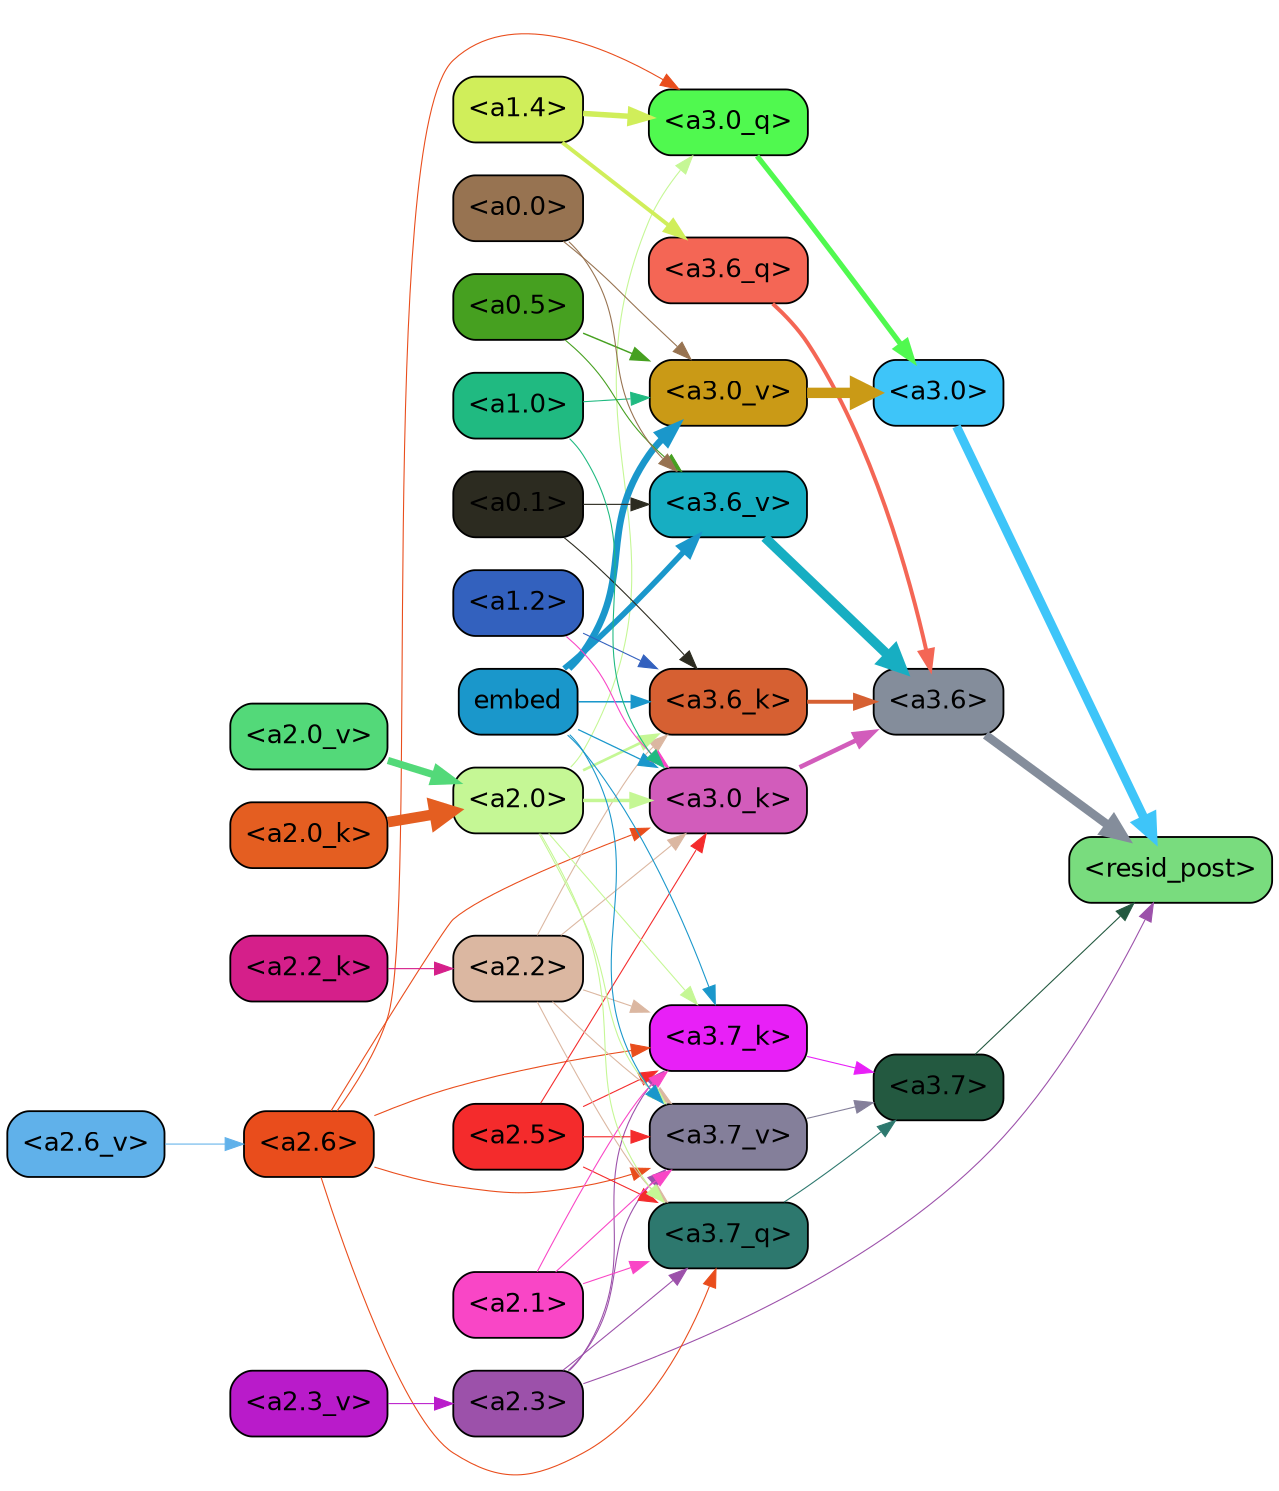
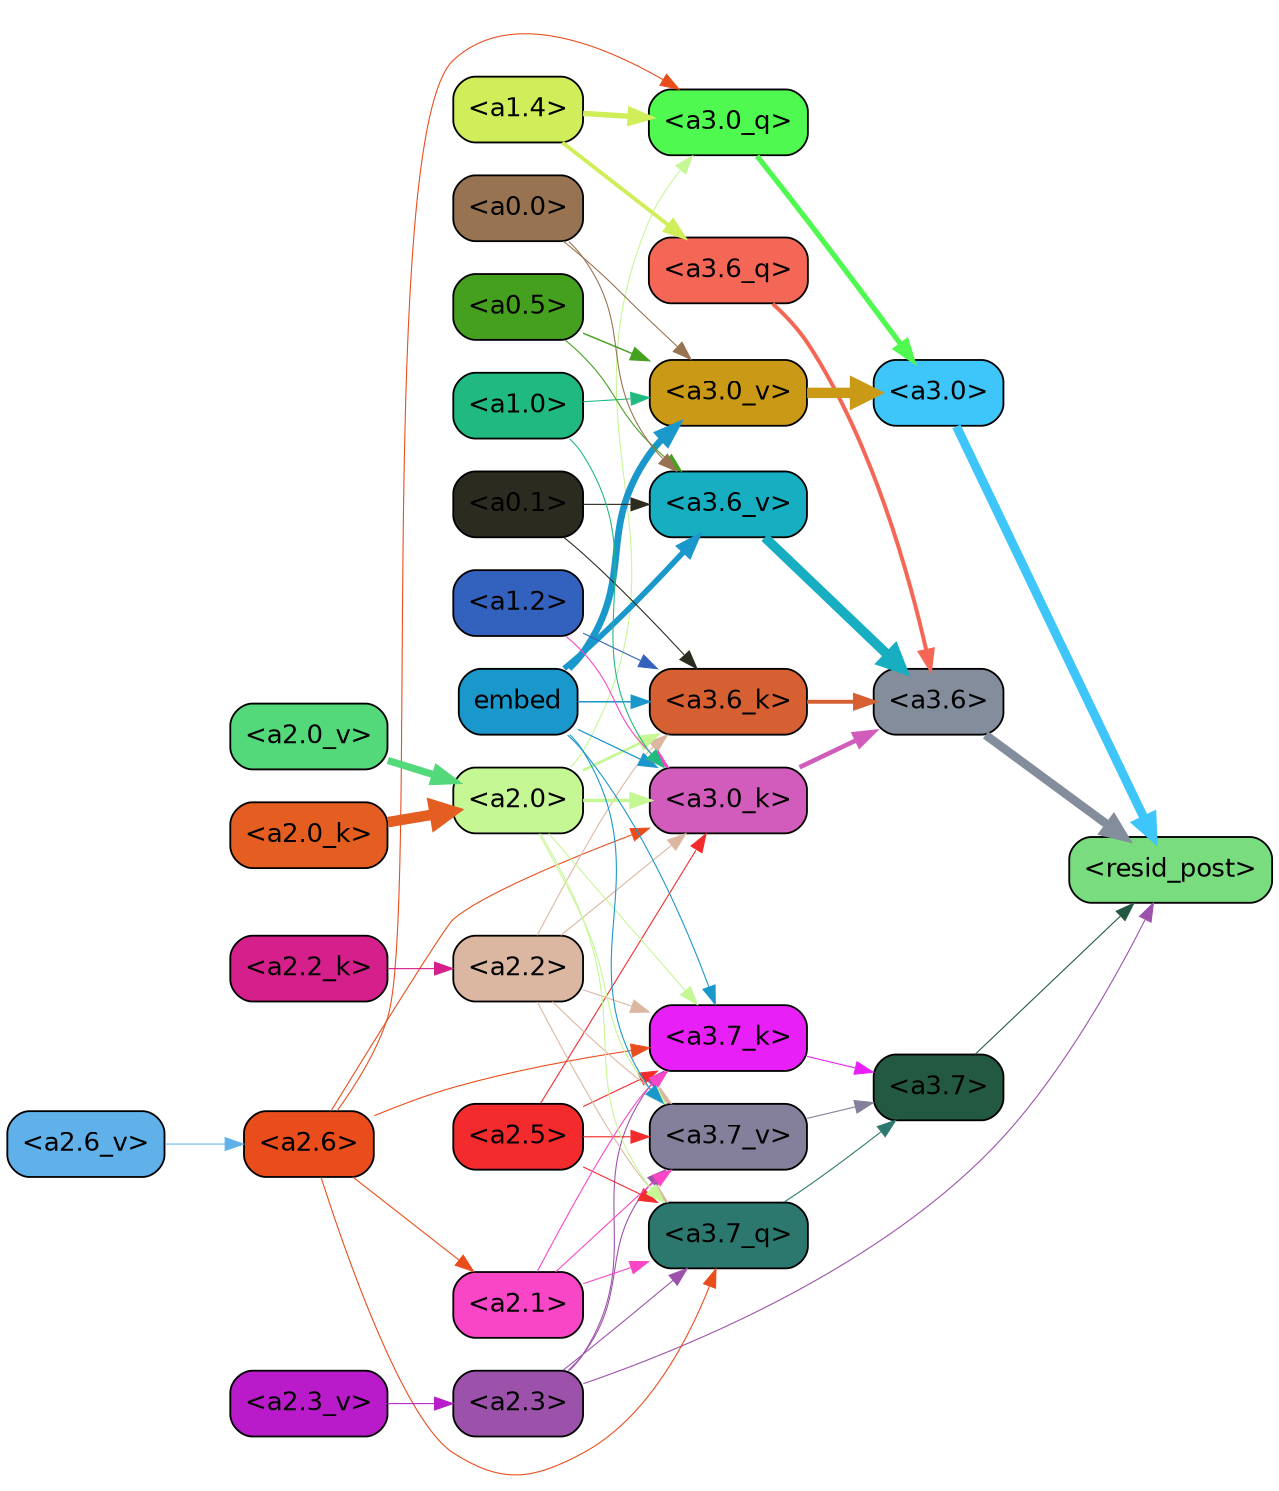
edge "<a2.6>" -> "<a3.7_v>": now "<a2.6>" -> "<a2.1>"
